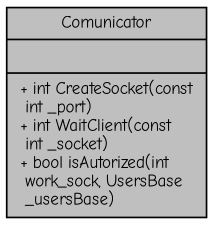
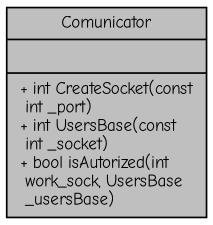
node "Comunicator": text "+ int WaitClient(const" -> "+ int UsersBase(const"
